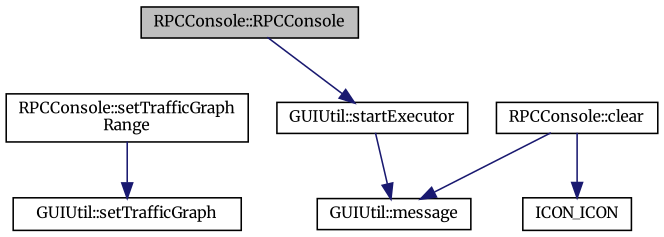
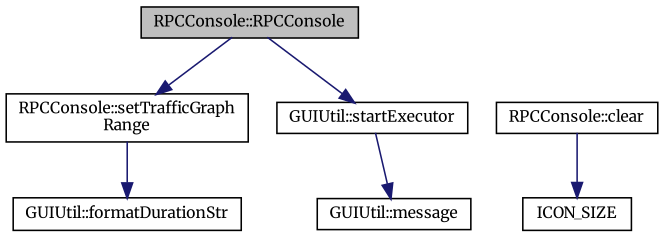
edge "RPCConsole::RPCConsole" -> "RPCConsole::setTrafficGraph Range": added
edge "RPCConsole::clear" -> "GUIUtil::message": removed
node "GUIUtil::setTrafficGraph": label "GUIUtil::setTrafficGraph" -> "GUIUtil::formatDurationStr"
node "ICON_ICON": label "ICON_ICON" -> "ICON_SIZE"
